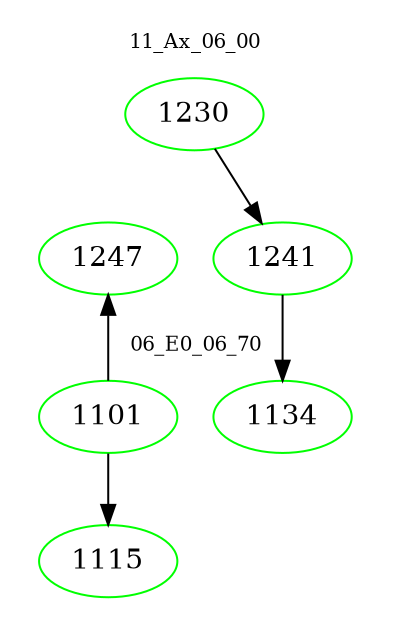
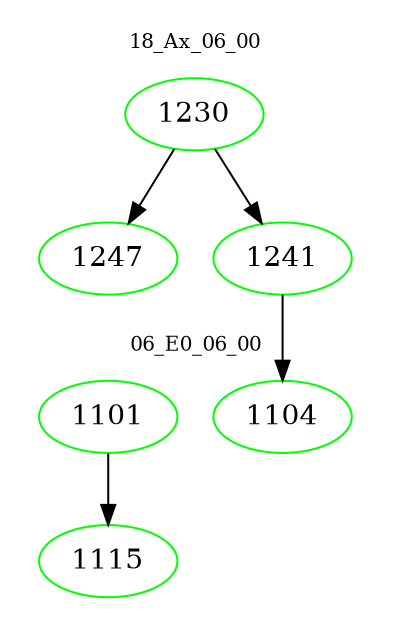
cluster "11_Ax_06_00": label "11_Ax_06_00" -> "18_Ax_06_00"
cluster "06_E0_06_70": label "06_E0_06_70" -> "06_E0_06_00"
edge "1101" -> "1247": now "1230" -> "1247"
node "1134": label "1134" -> "1104"
